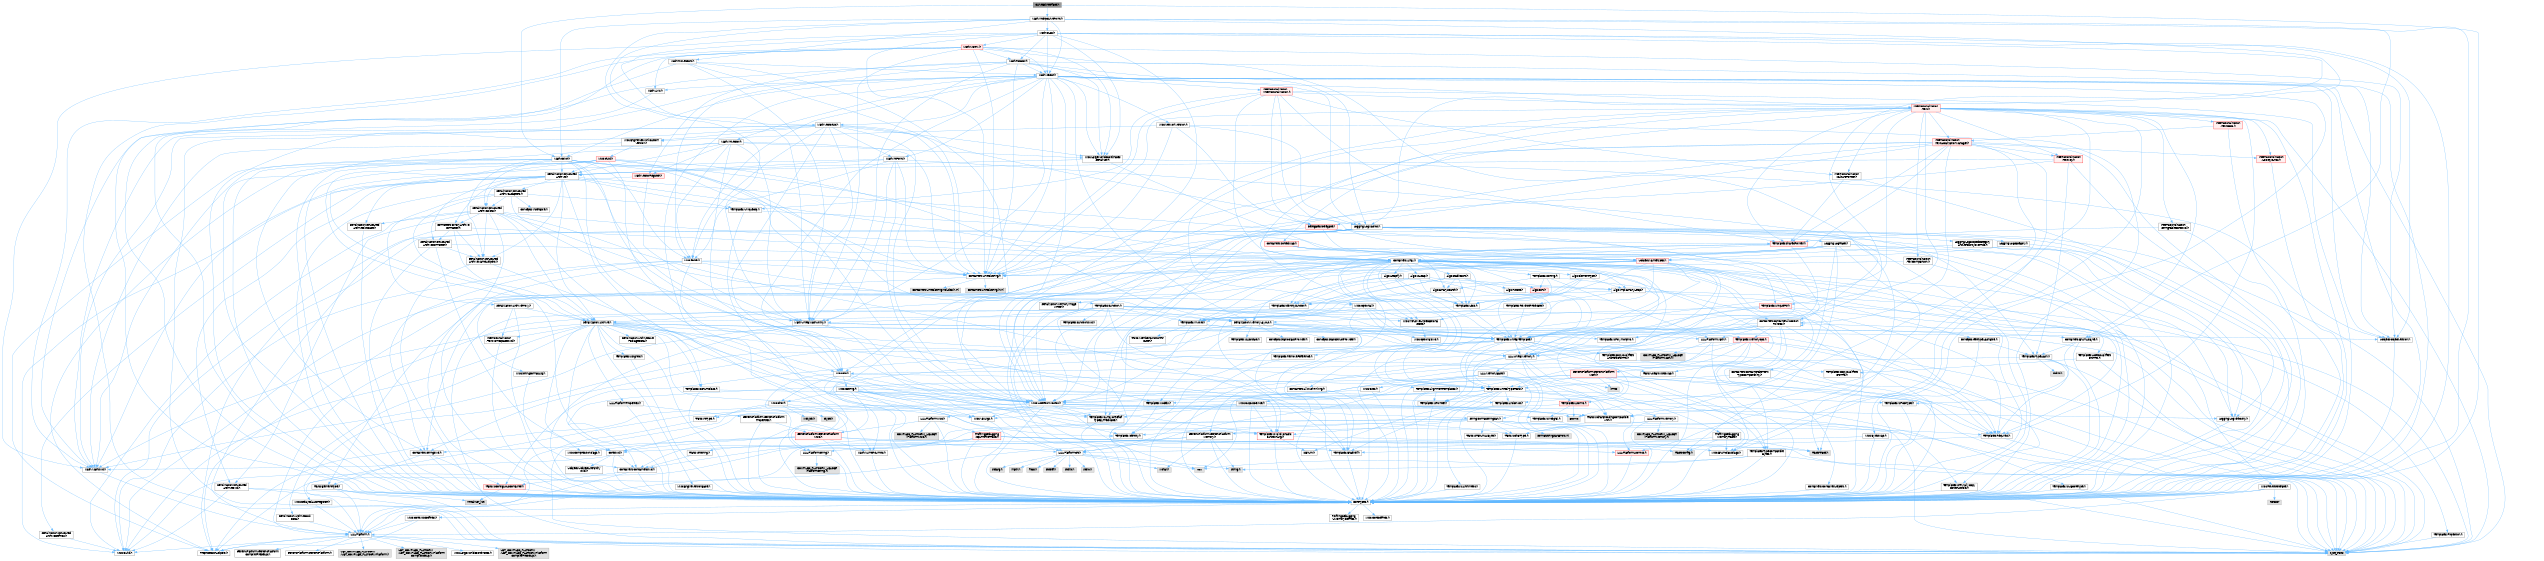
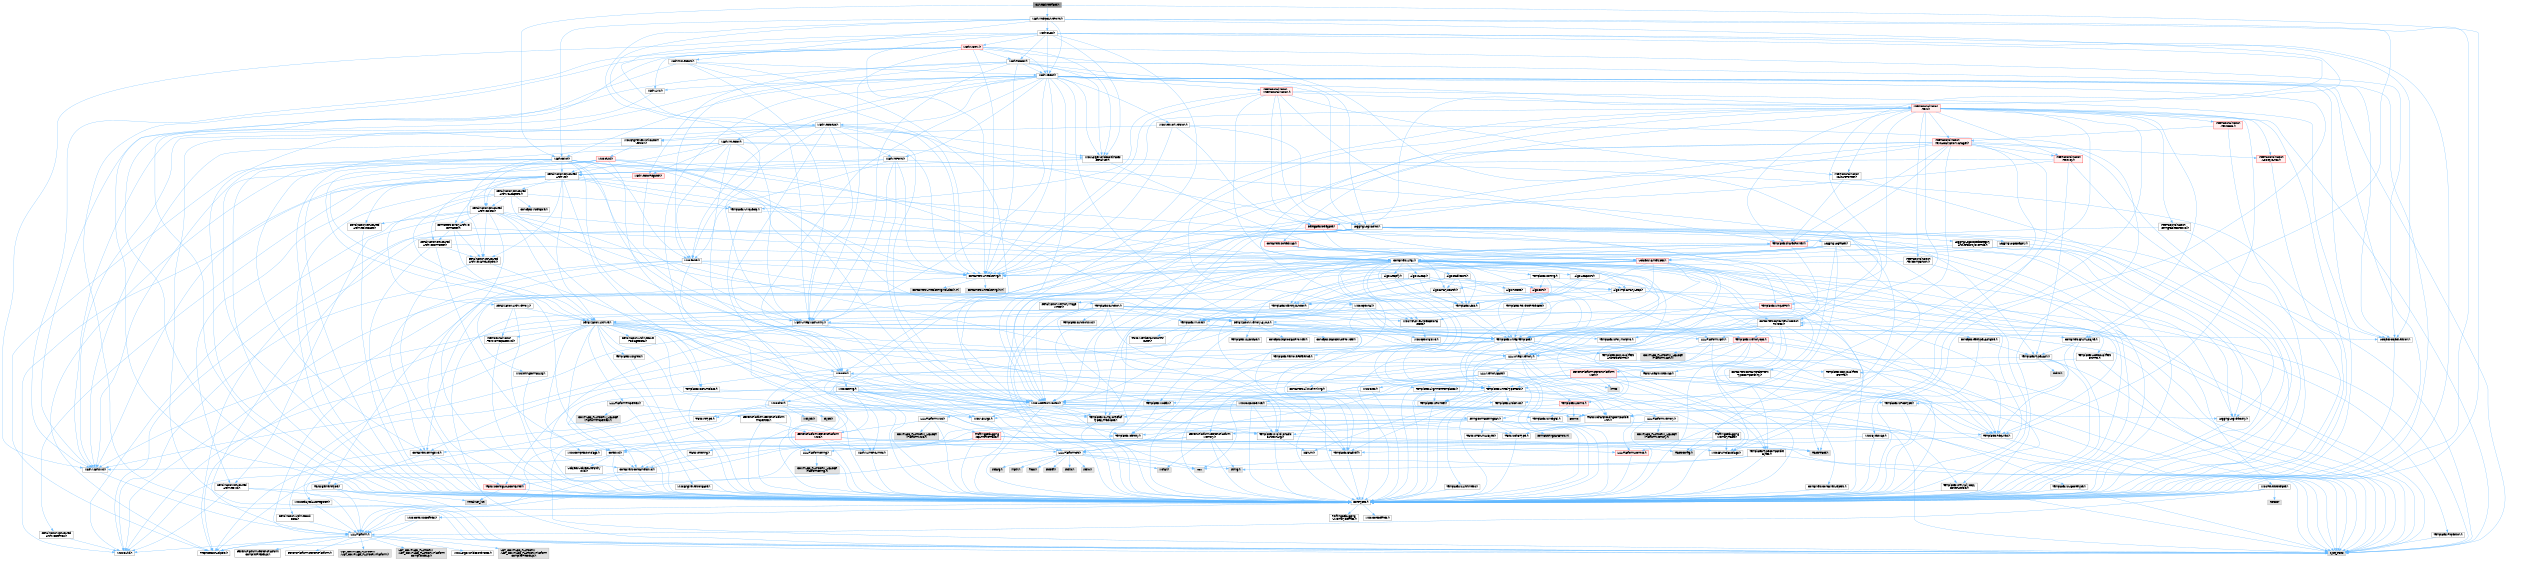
node "Algo/ElementType.h": label "Algo/ElementType.h" -> "Algo/HeapSort.h"
node "COMPILED_PLATFORM_HEADER (PlatformProperties.h)": added
node "Templates/IsValidVariadic FunctionArg.h": color red -> grey40
